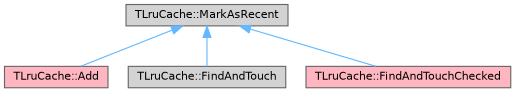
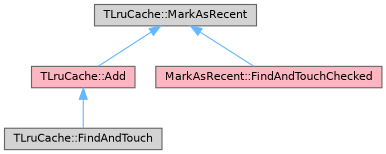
edge "TLruCache::FindAndTouch" -> "TLruCache::MarkAsRecent": now "TLruCache::FindAndTouch" -> "TLruCache::Add"
node "TLruCache::FindAndTouchChecked": label "TLruCache::FindAndTouchChecked" -> "MarkAsRecent::FindAndTouchChecked"
